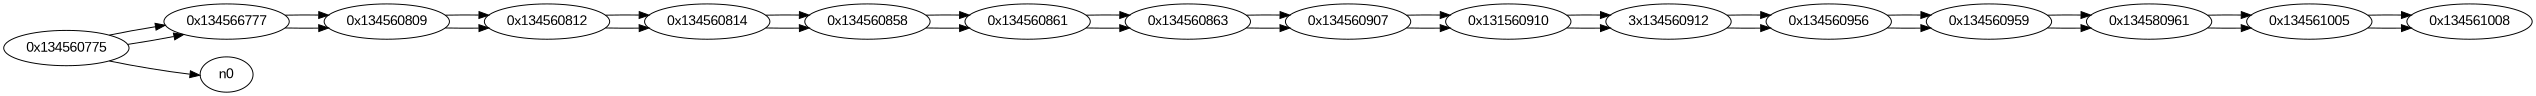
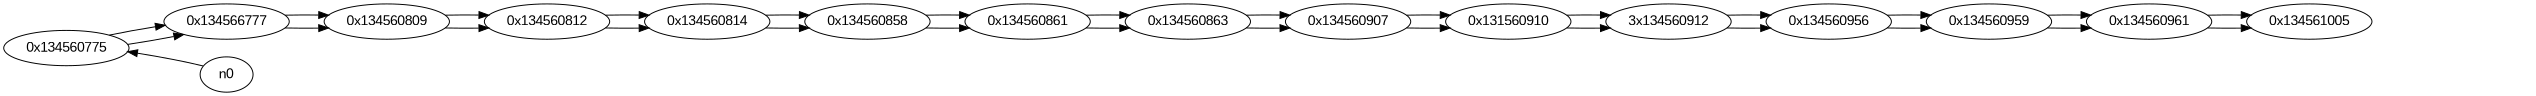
node "0x134580961": label "0x134580961" -> "0x134560961"
node "0x134561008": removed
edge "0x134560775" -> "n0": reversed
